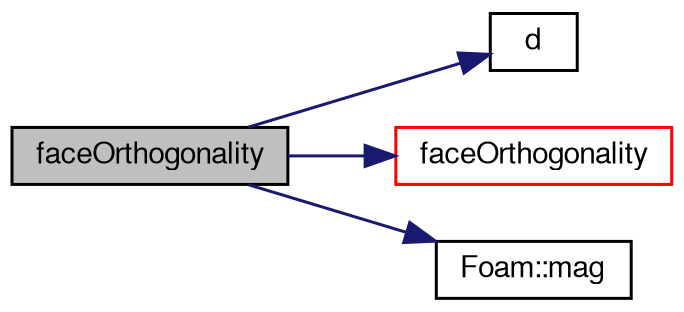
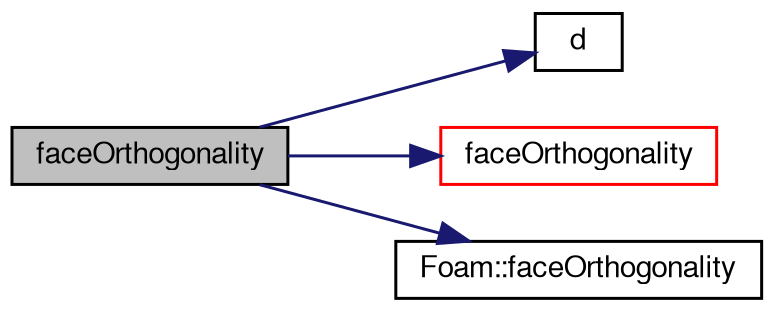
node "Foam::mag": label "Foam::mag" -> "Foam::faceOrthogonality"
